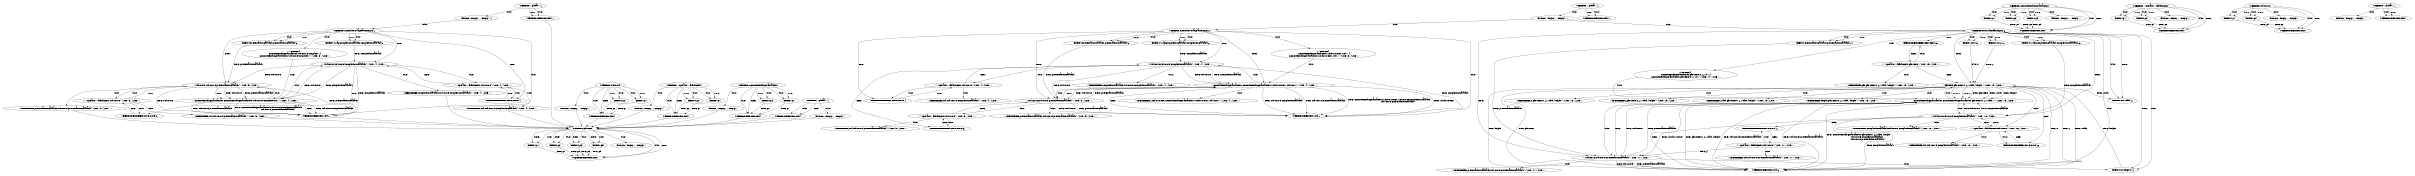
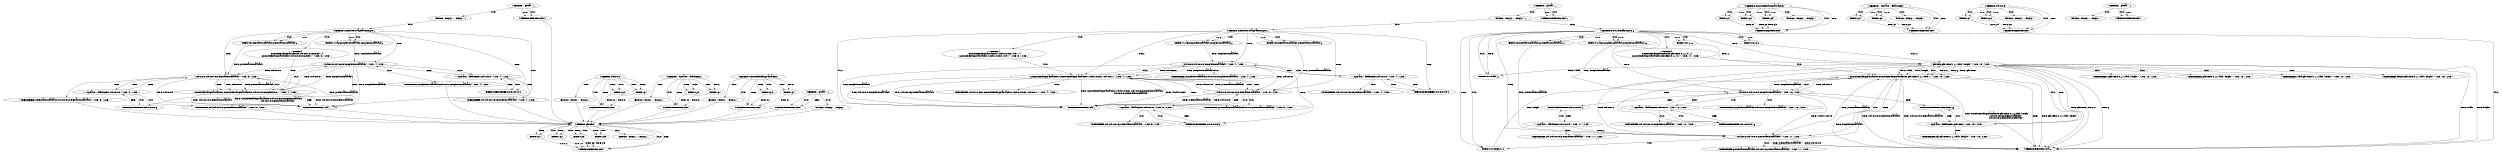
edge "(METHOD,PostSubBufferAsync)" -> "(FIELD_IDENTIFIER,Rect,Rect)": now "<(std.move,std::move(completion_callback))<SUB>16</SUB>>" -> "(FIELD_IDENTIFIER,Rect,Rect)"
edge "<(gfx.Rect,gfx::Rect(x, y, width, height))<SUB>15</SUB>>" -> "<(<operator>.fieldAccess,std::move)<SUB>16</SUB>>": now "<(gfx.Rect,gfx::Rect(x, y, width, height))<SUB>15</SUB>>" -> "<(<operator>.fieldAccess,gfx::Rect)<SUB>15</SUB>>"
